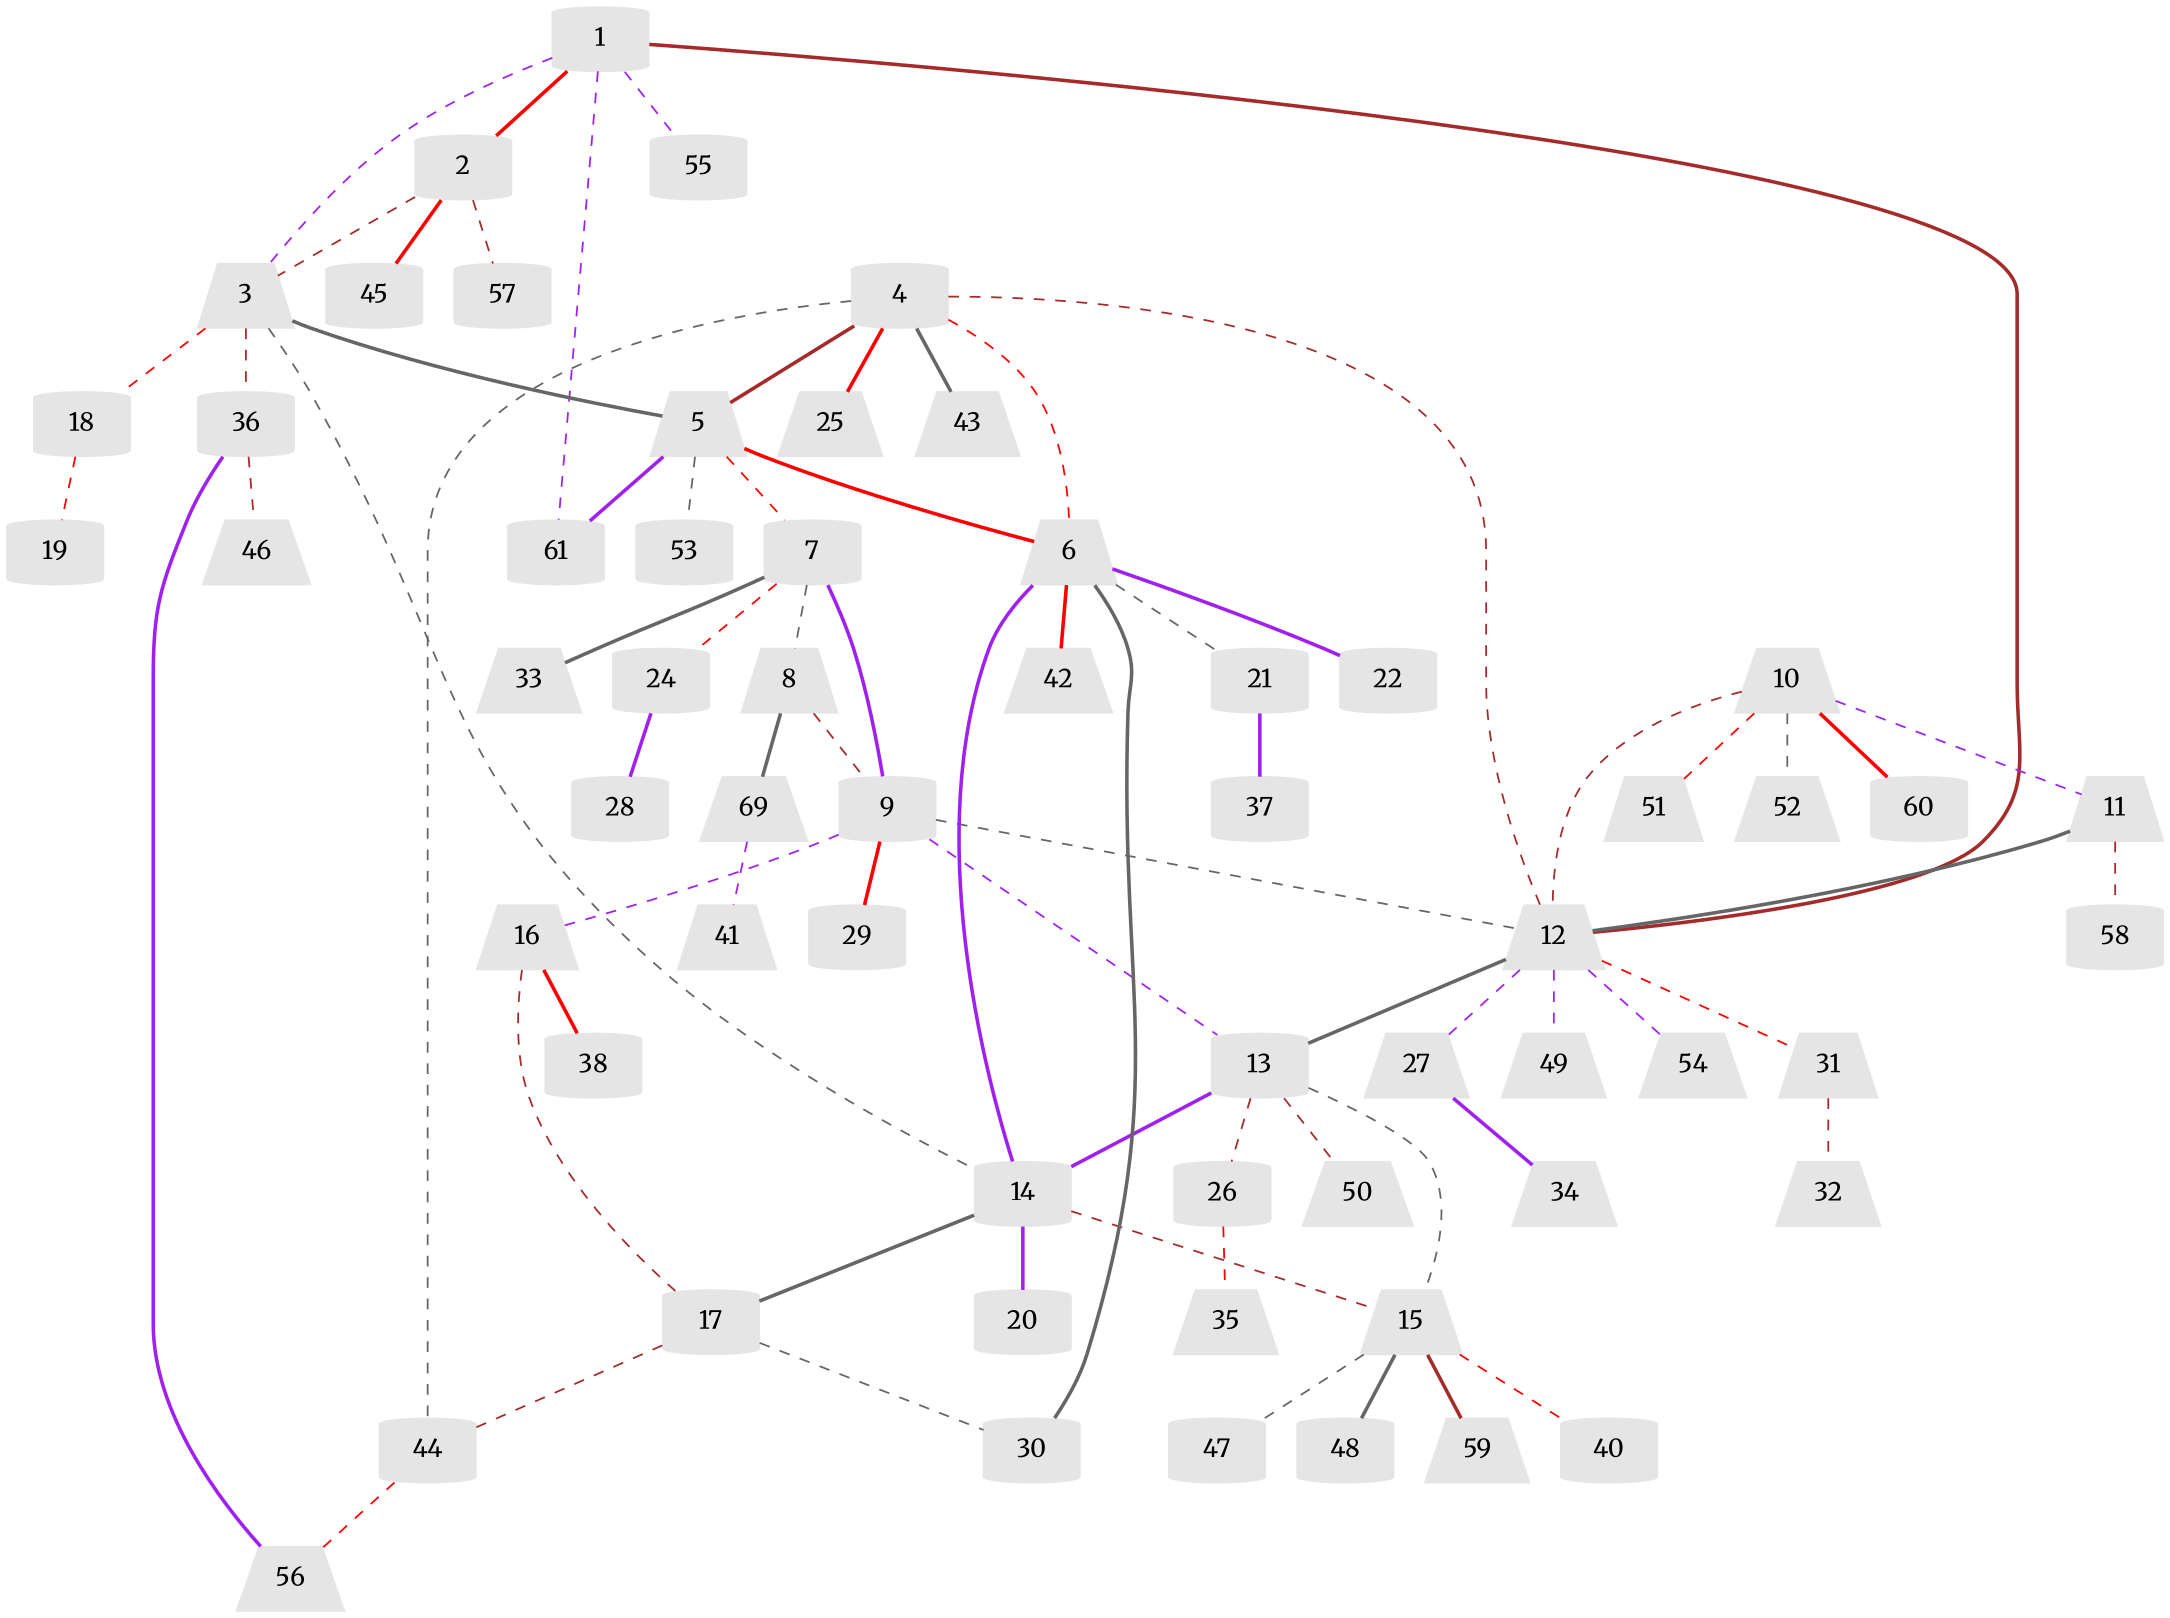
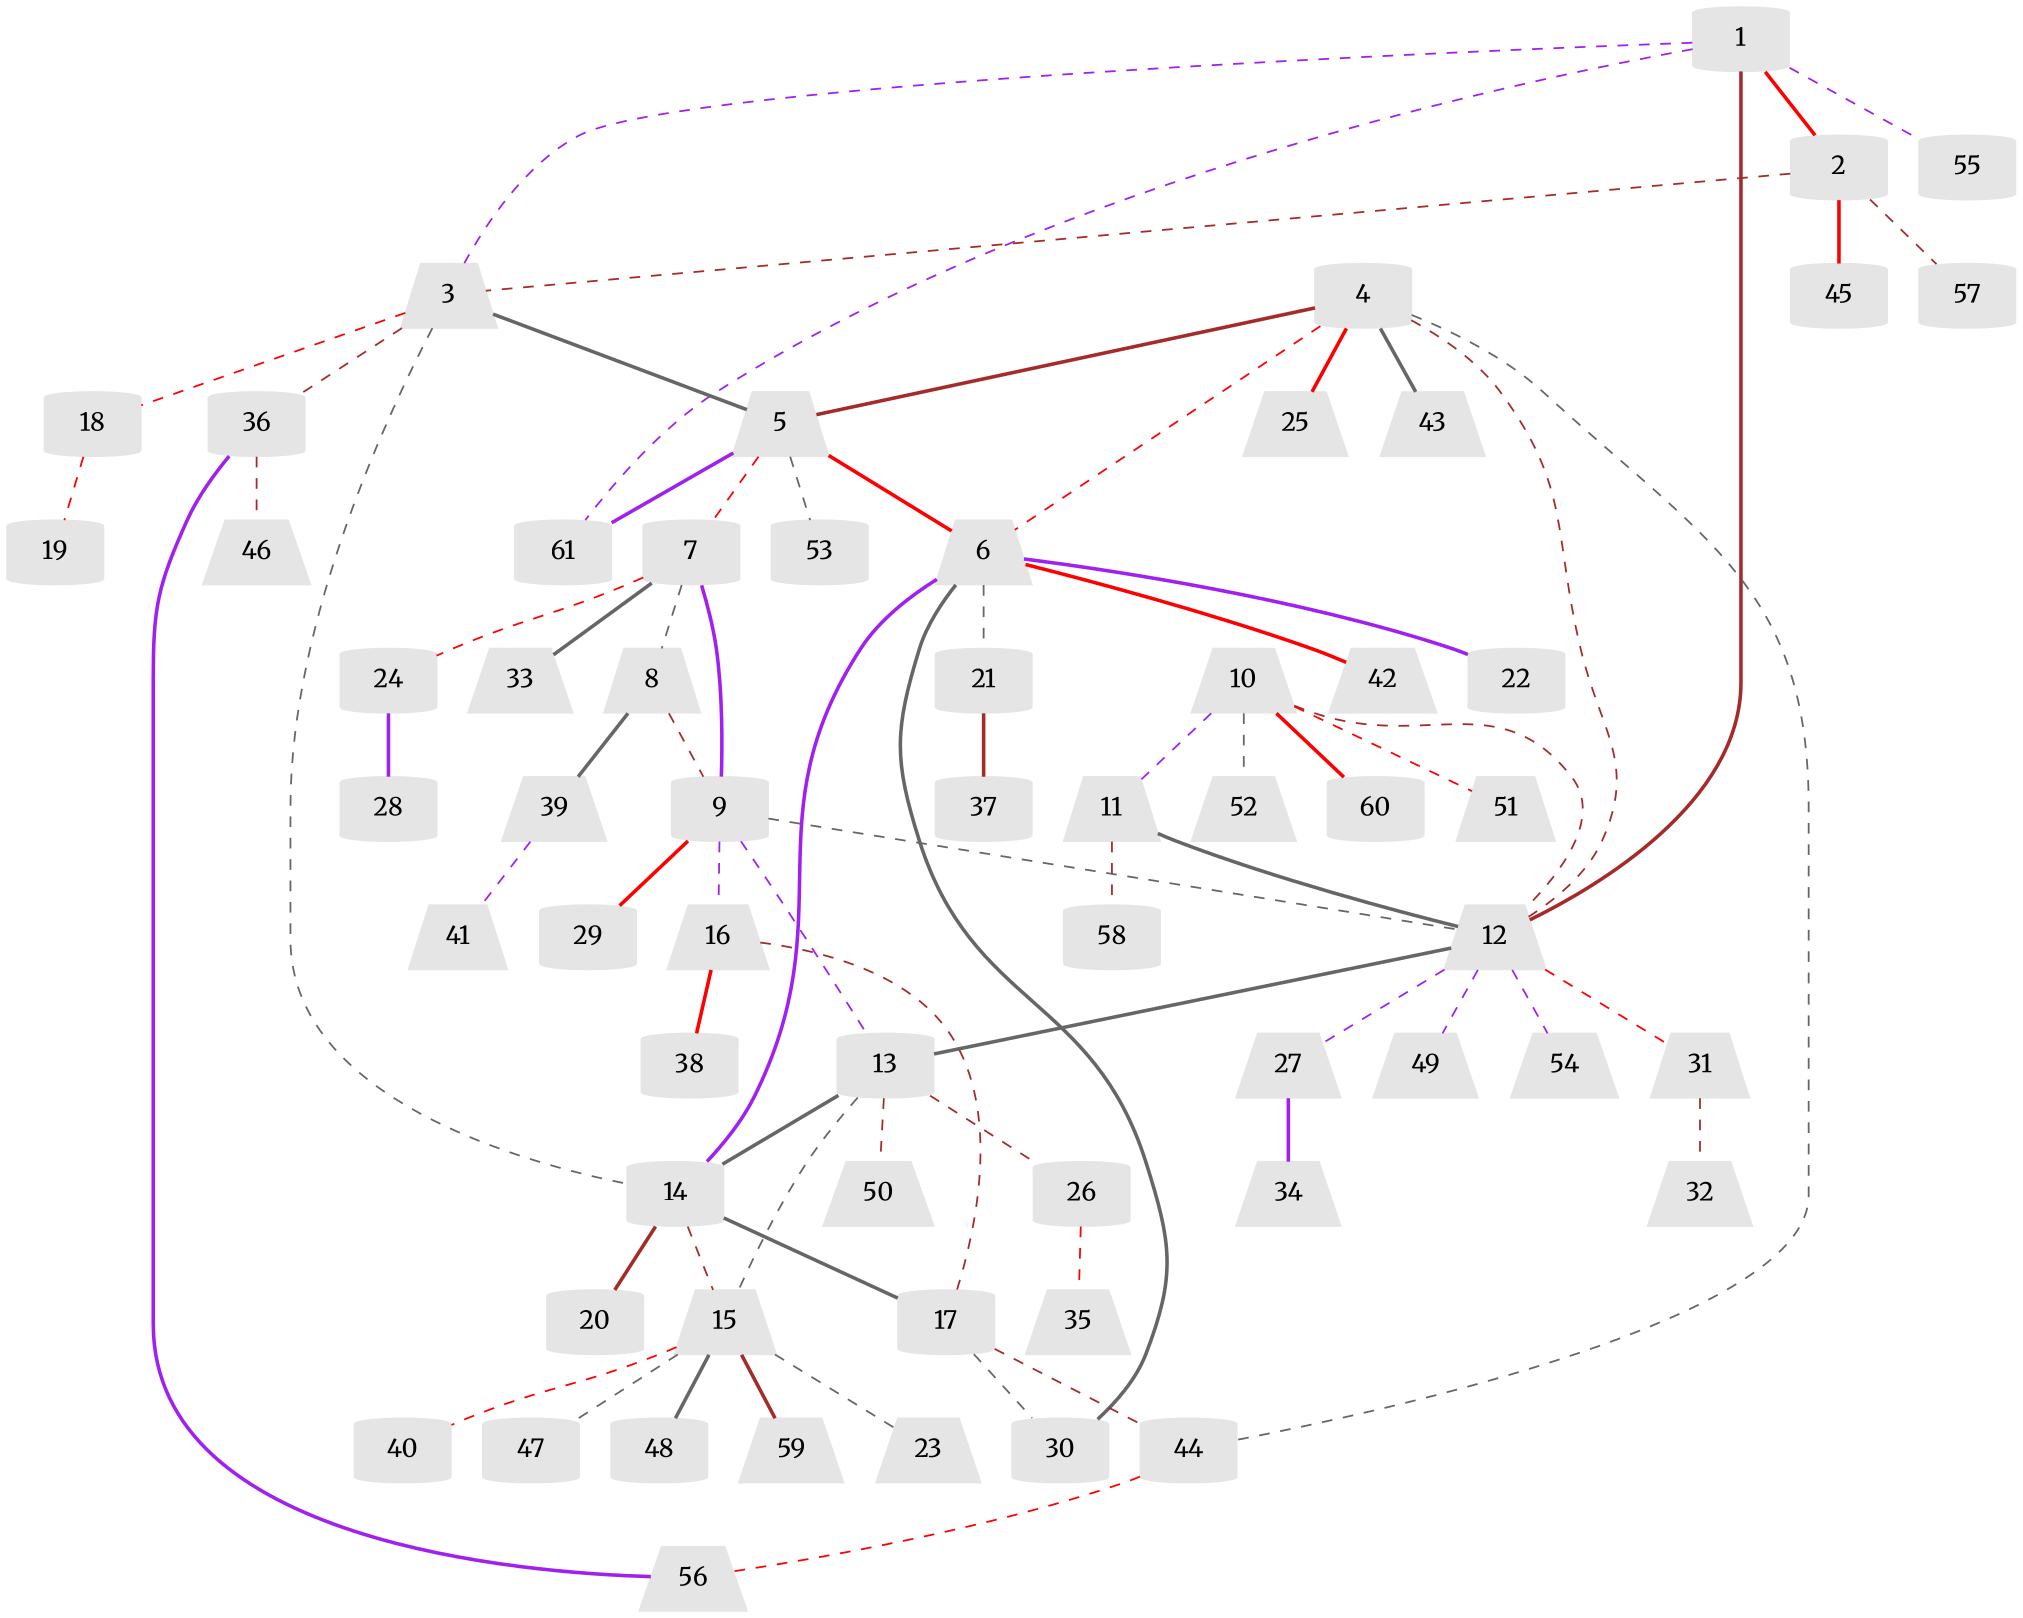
edge "21" -- "37": color purple -> brown
node "69": label "69" -> "39"
edge "13" -- "14": color purple -> gray40
edge "14" -- "20": color purple -> brown
node "23": added
